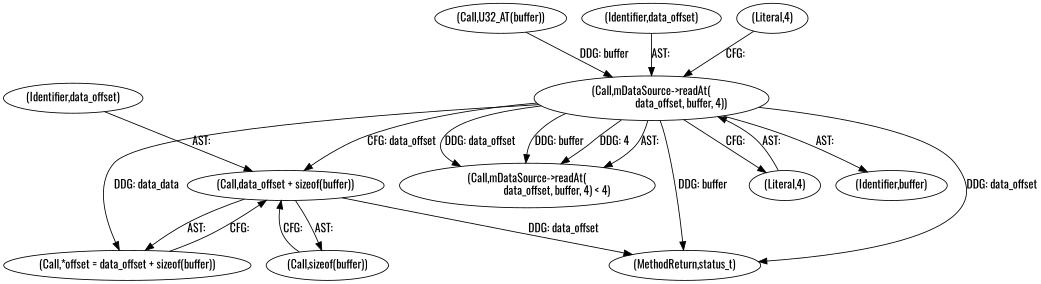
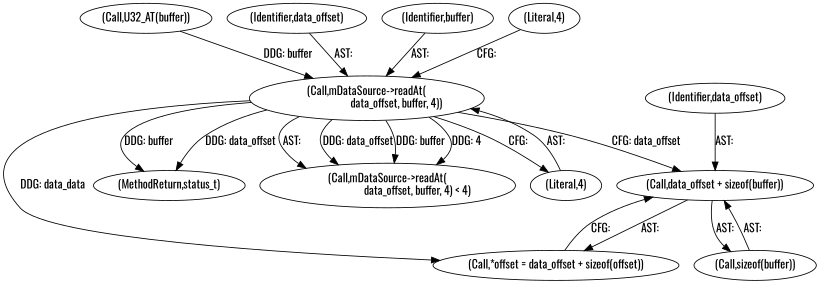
edge "(Call,mDataSource->readAt( data_offset, buffer, 4))" -> "(Identifier,buffer)": reversed
edge "(Call,data_offset + sizeof(buffer))" -> "(MethodReturn,status_t)": removed, label "DDG: data_offset"
edge "(Call,sizeof(buffer))" -> "(Call,data_offset + sizeof(buffer))": label "CFG: " -> "AST: "
node "(Call,*offset = data_offset + sizeof(buffer))": label "(Call,*offset = data_offset + sizeof(buffer))" -> "(Call,*offset = data_offset + sizeof(offset))"
